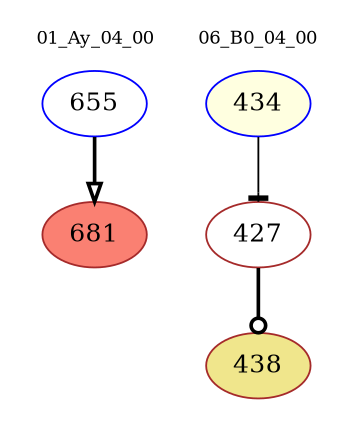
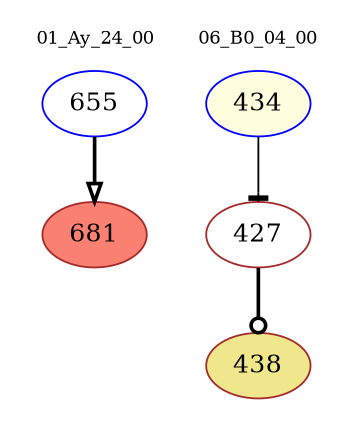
cluster "01_Ay_04_00": label "01_Ay_04_00" -> "01_Ay_24_00"
